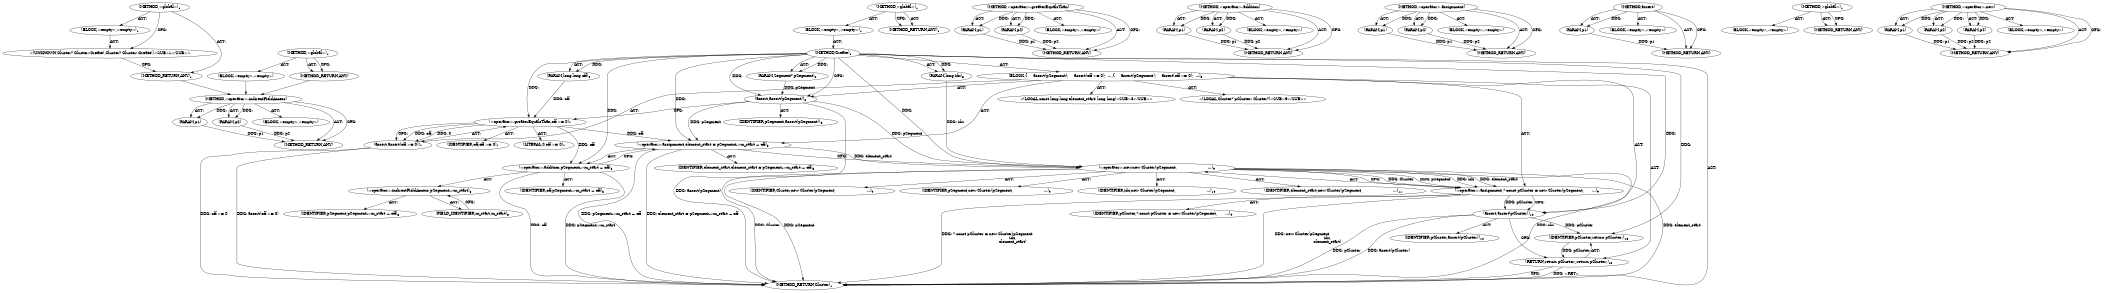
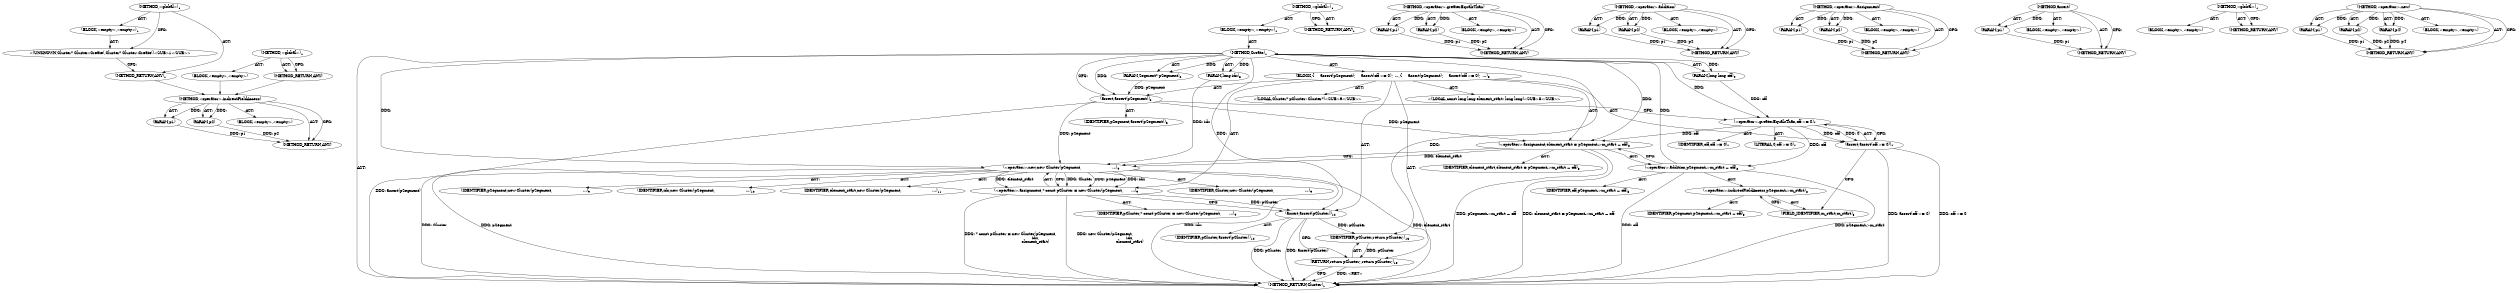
edge "(METHOD,Create)" -> "(<operator>.addition,pSegment->m_start + off)": reversed
edge "(assert,assert(off >= 0))" -> "(FIELD_IDENTIFIER,m_start,m_start)": added, label "CFG:"
